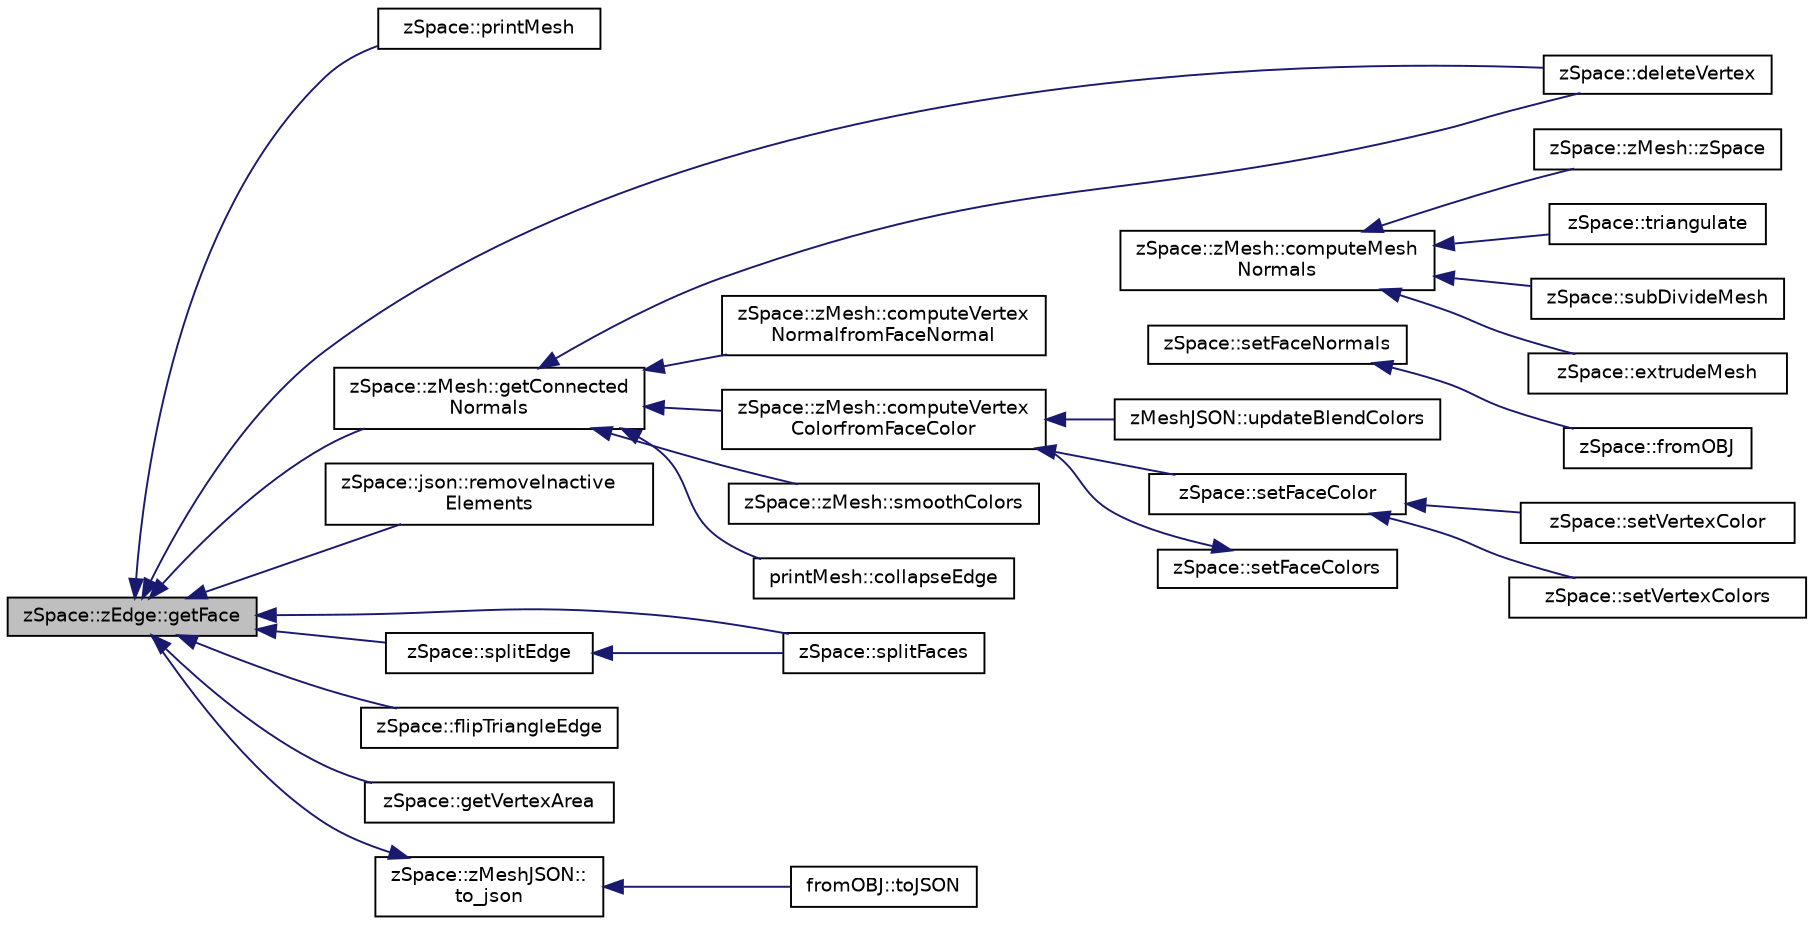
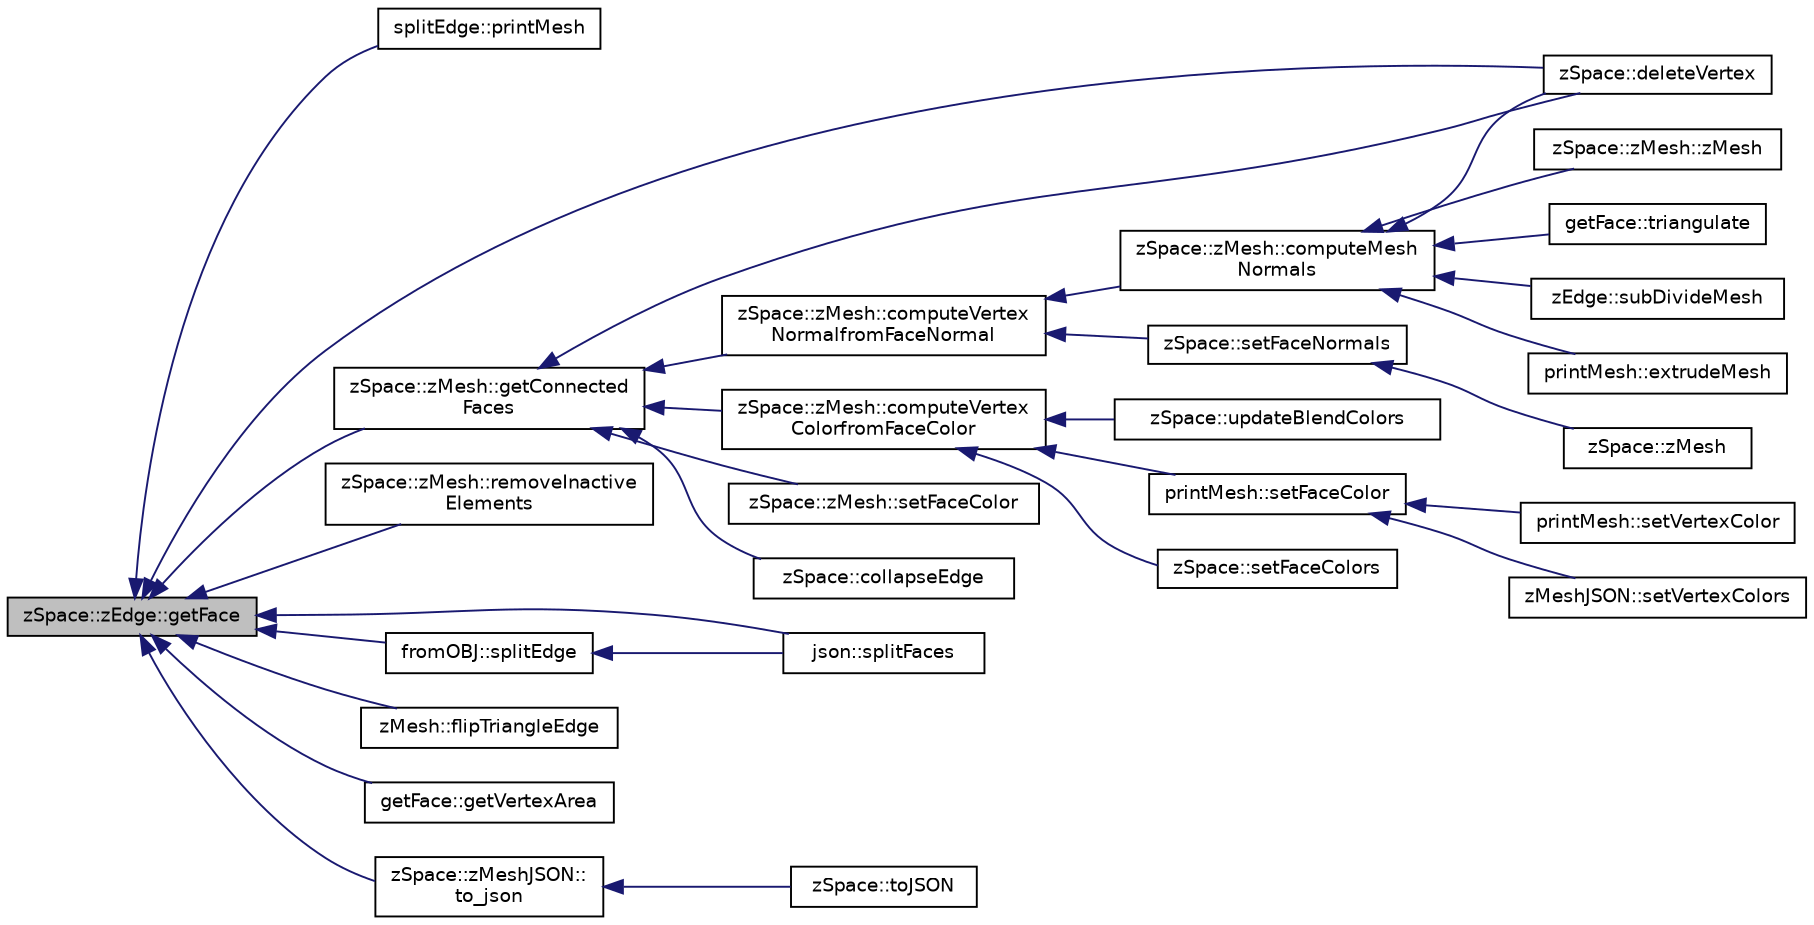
node "zSpace::printMesh": label "zSpace::printMesh" -> "splitEdge::printMesh"
node "zSpace::zMesh::zSpace": label "zSpace::zMesh::zSpace" -> "zSpace::zMesh::zMesh"
edge "zSpace::deleteVertex" -> "zSpace::zMesh::computeMesh Normals": added
node "zSpace::triangulate": label "zSpace::triangulate" -> "getFace::triangulate"
edge "zSpace::zMesh::computeMesh Normals" -> "zSpace::zMesh::computeVertex NormalfromFaceNormal": added
node "zSpace::subDivideMesh": label "zSpace::subDivideMesh" -> "zEdge::subDivideMesh"
edge "zSpace::setFaceNormals" -> "zSpace::zMesh::computeVertex NormalfromFaceNormal": added
node "zSpace::extrudeMesh": label "zSpace::extrudeMesh" -> "printMesh::extrudeMesh"
node "zSpace::zMesh::getConnected Normals": label "zSpace::zMesh::getConnected Normals" -> "zSpace::zMesh::getConnected Faces"
node "zMeshJSON::updateBlendColors": label "zMeshJSON::updateBlendColors" -> "zSpace::updateBlendColors"
node "zSpace::fromOBJ": label "zSpace::fromOBJ" -> "zSpace::zMesh"
node "zSpace::json::removeInactive Elements": label "zSpace::json::removeInactive Elements" -> "zSpace::zMesh::removeInactive Elements"
node "zSpace::setFaceColor": label "zSpace::setFaceColor" -> "printMesh::setFaceColor"
node "zSpace::zMesh::smoothColors": label "zSpace::zMesh::smoothColors" -> "zSpace::zMesh::setFaceColor"
edge "zSpace::zMesh::computeVertex ColorfromFaceColor" -> "zSpace::setFaceColors": reversed
node "zSpace::setVertexColor": label "zSpace::setVertexColor" -> "printMesh::setVertexColor"
node "printMesh::collapseEdge": label "printMesh::collapseEdge" -> "zSpace::collapseEdge"
node "zSpace::setVertexColors": label "zSpace::setVertexColors" -> "zMeshJSON::setVertexColors"
node "zSpace::splitEdge": label "zSpace::splitEdge" -> "fromOBJ::splitEdge"
node "zSpace::splitFaces": label "zSpace::splitFaces" -> "json::splitFaces"
node "zSpace::flipTriangleEdge": label "zSpace::flipTriangleEdge" -> "zMesh::flipTriangleEdge"
edge "zSpace::zEdge::getFace" -> "zSpace::zMeshJSON:: to_json": reversed
node "zSpace::getVertexArea": label "zSpace::getVertexArea" -> "getFace::getVertexArea"
node "fromOBJ::toJSON": label "fromOBJ::toJSON" -> "zSpace::toJSON"
